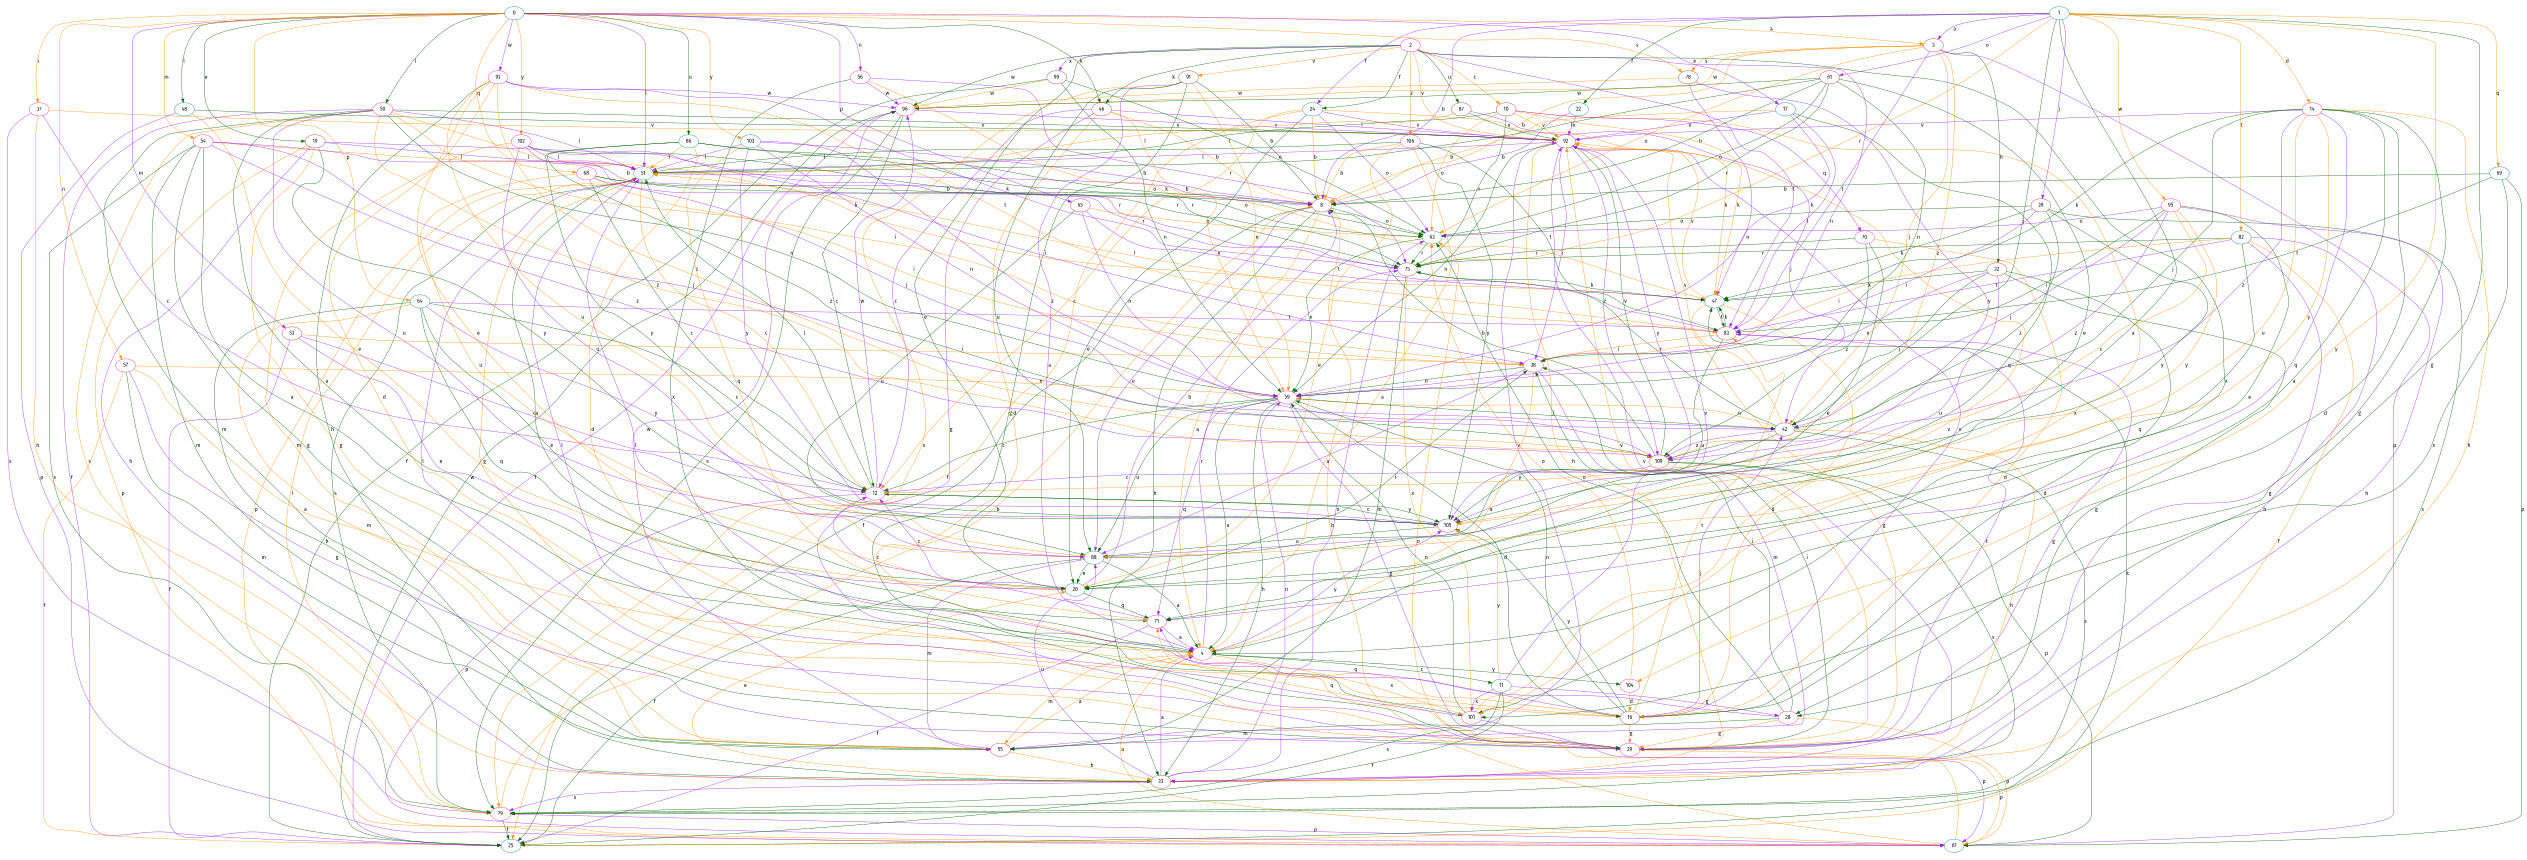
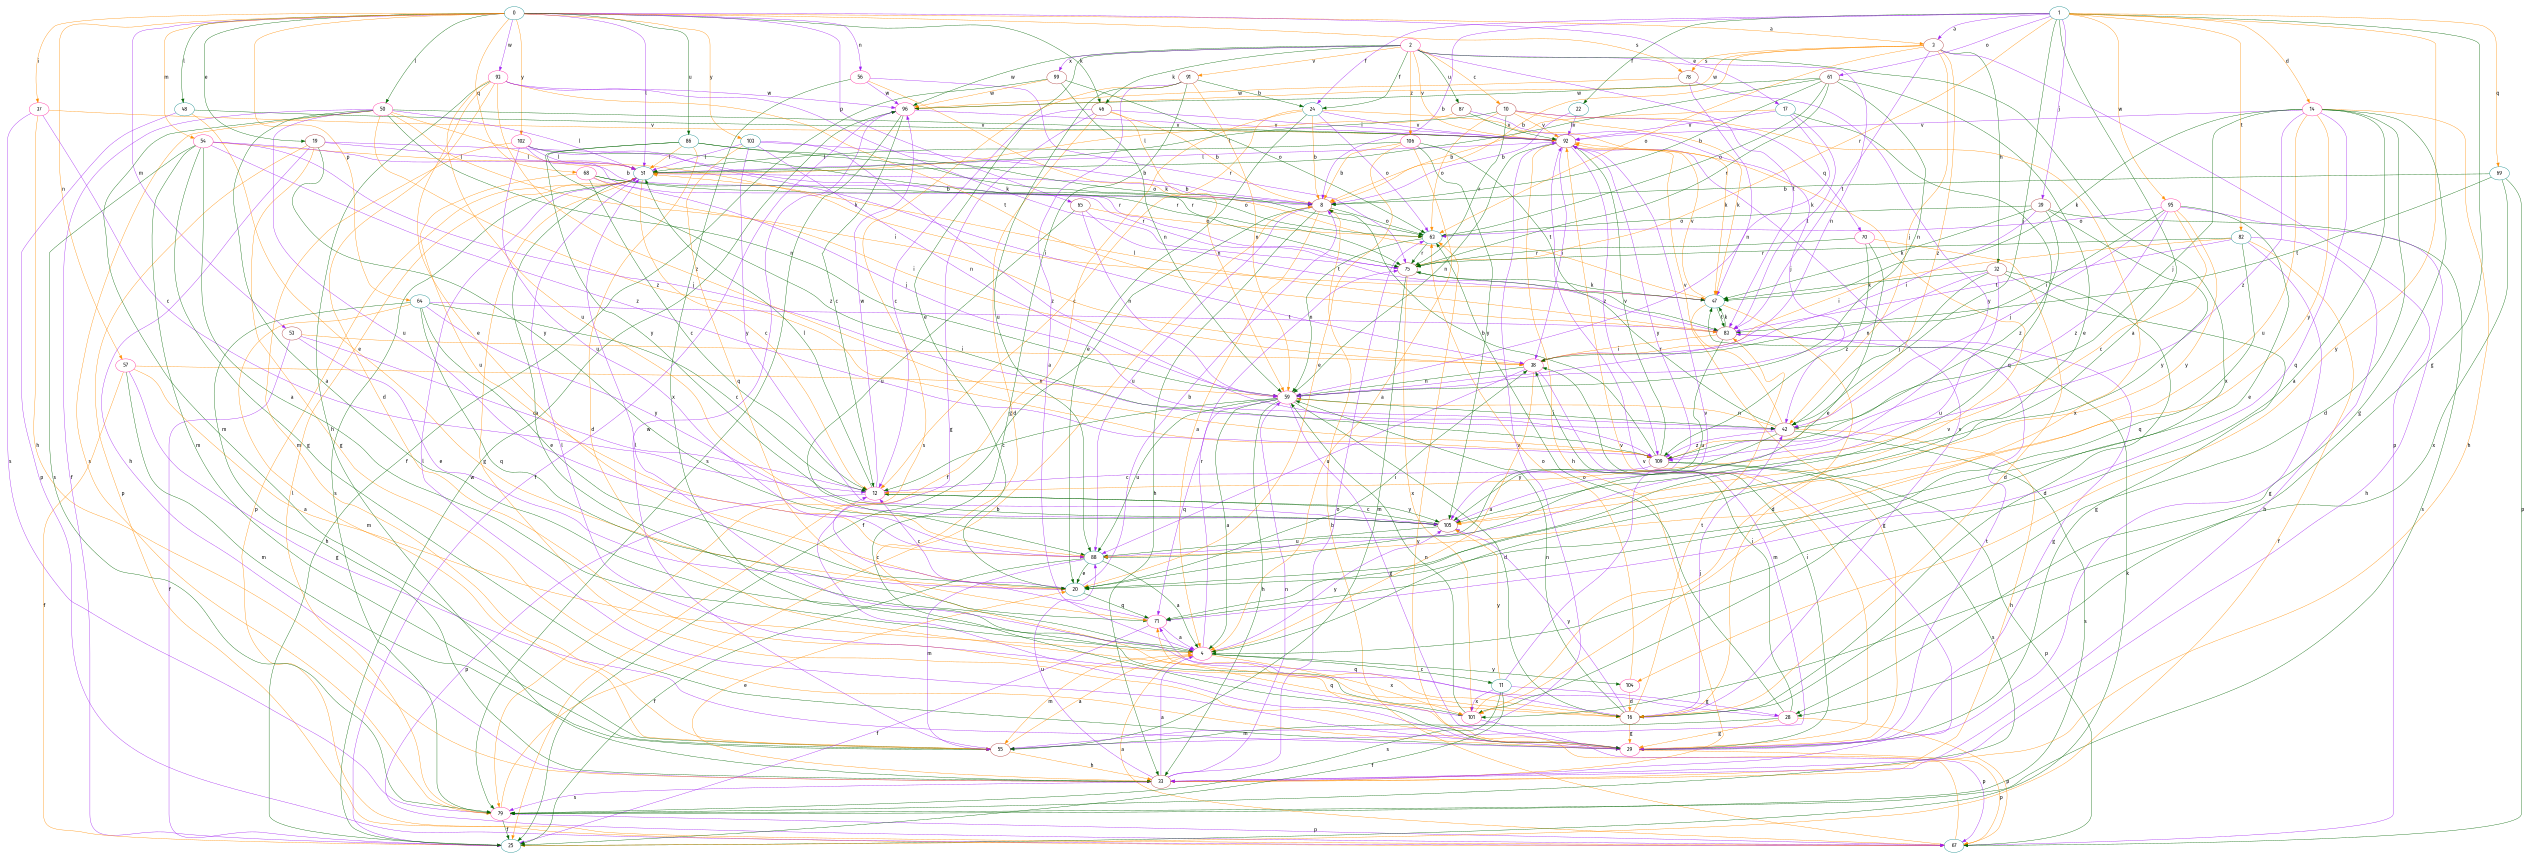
edge "91" -> "8": now "91" -> "24"
edge "67" -> "63": label "o" -> "y"
edge "16" -> "105": color darkgreen -> purple
